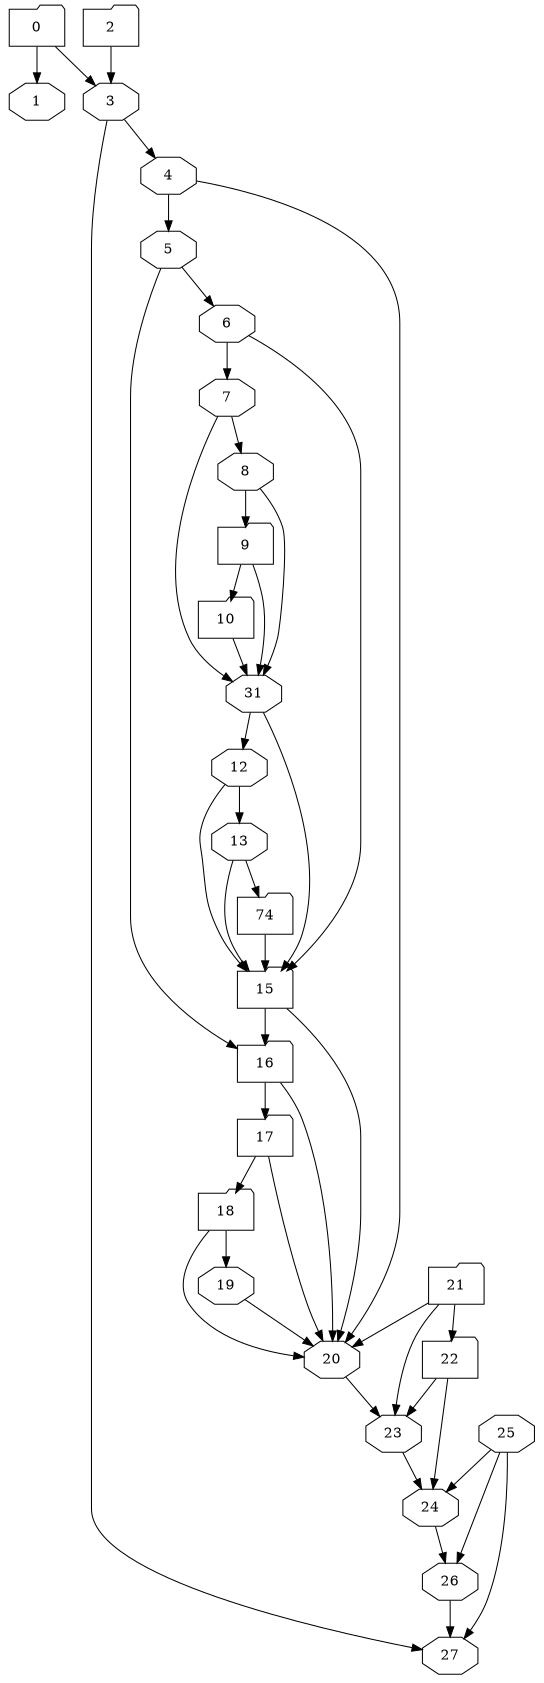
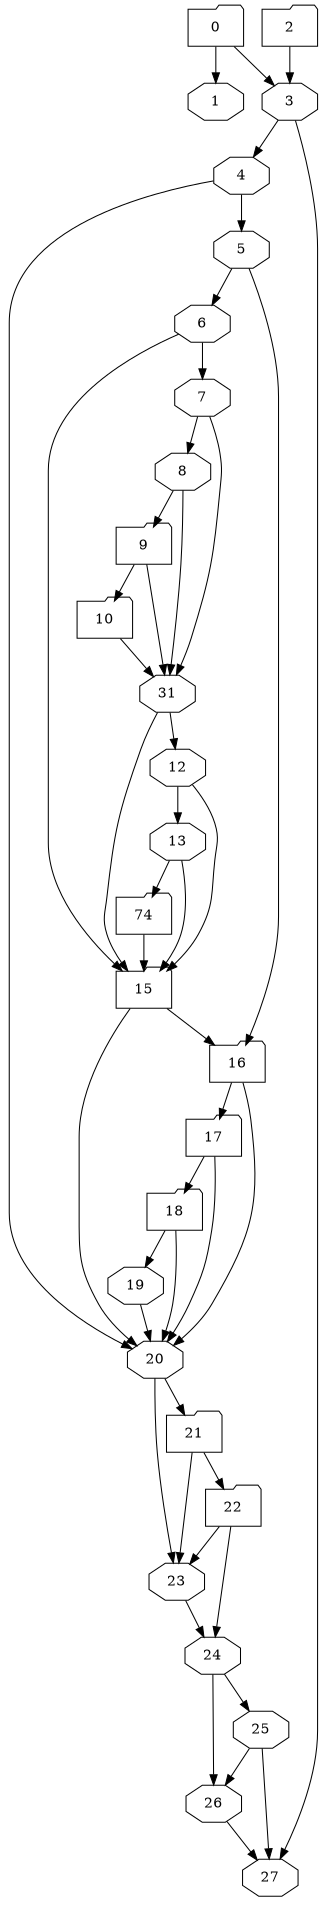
edge "21" -> "20": reversed
edge "25" -> "24": reversed
